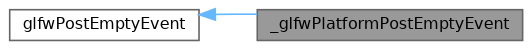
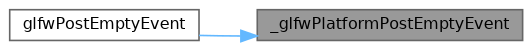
edge "_glfwPlatformPostEmptyEvent" -> "glfwPostEmptyEvent": reversed
